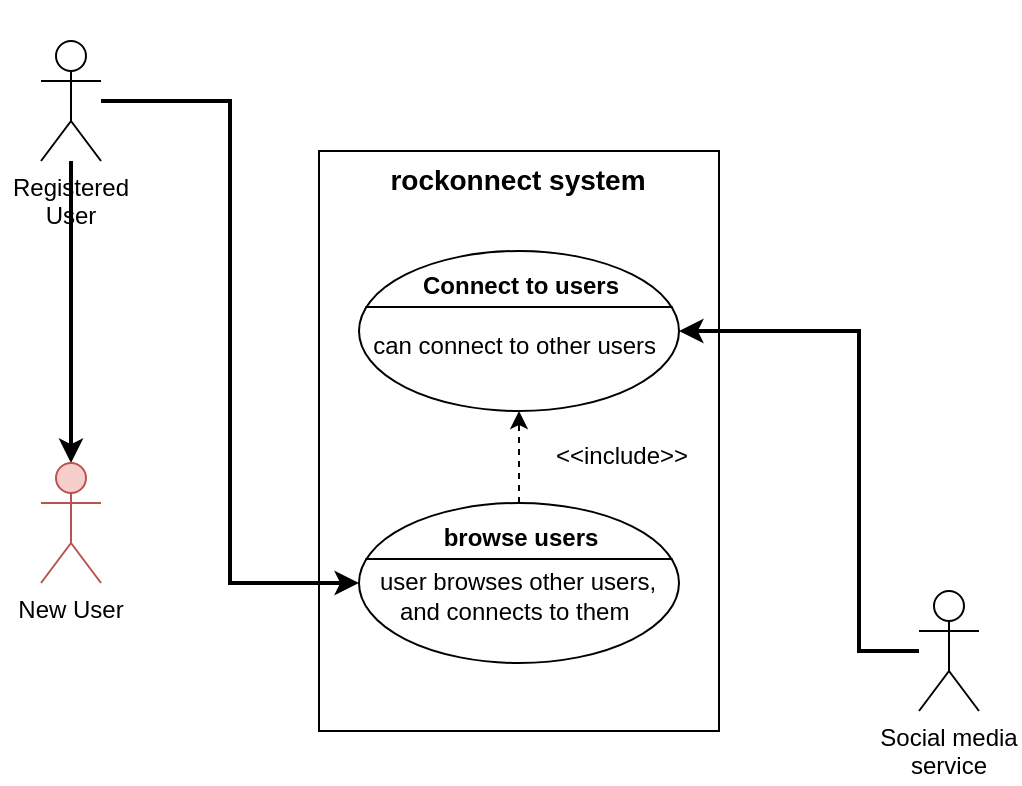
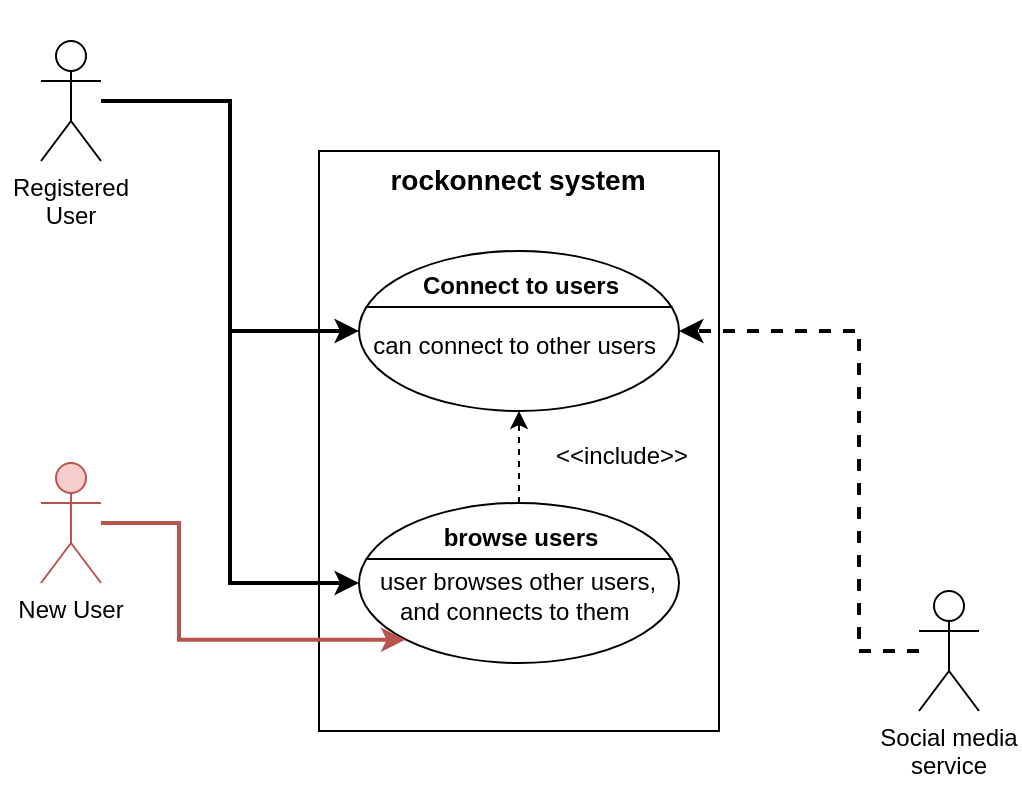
edge "Registered User" -> "New User": now "Registered User" -> "can connect to other users"
edge "New User" -> "user browses other users, and connects to them": added
edge "Social media service" -> "can connect to other users": style solid -> dashed
